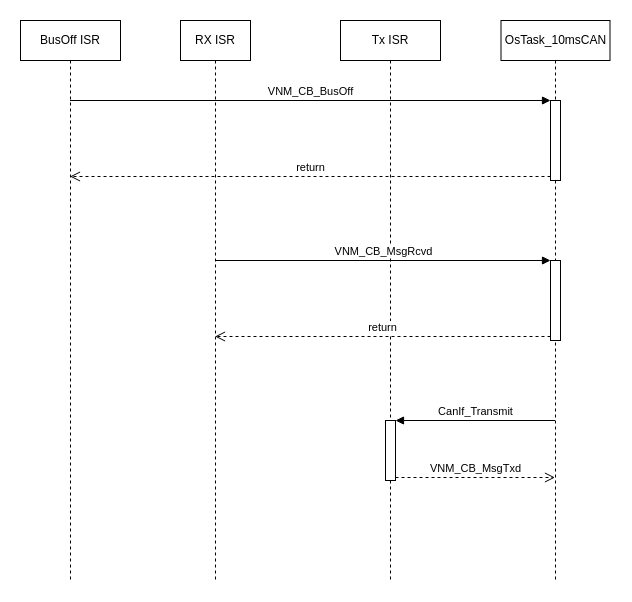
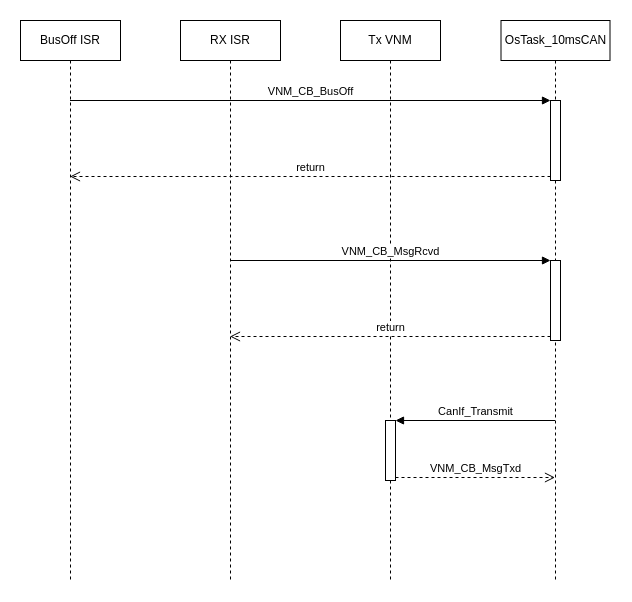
node "Tx ISR": label "Tx ISR" -> "Tx VNM"
node "RX ISR": size 70x560 -> 100x560
